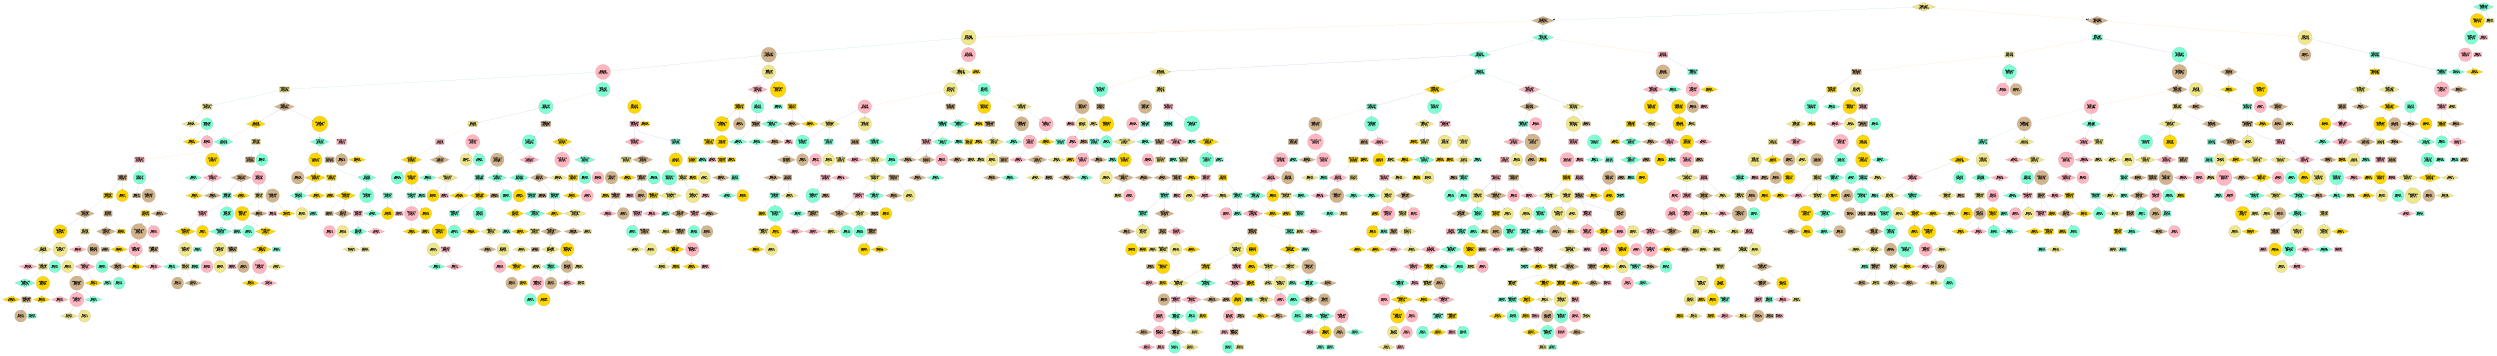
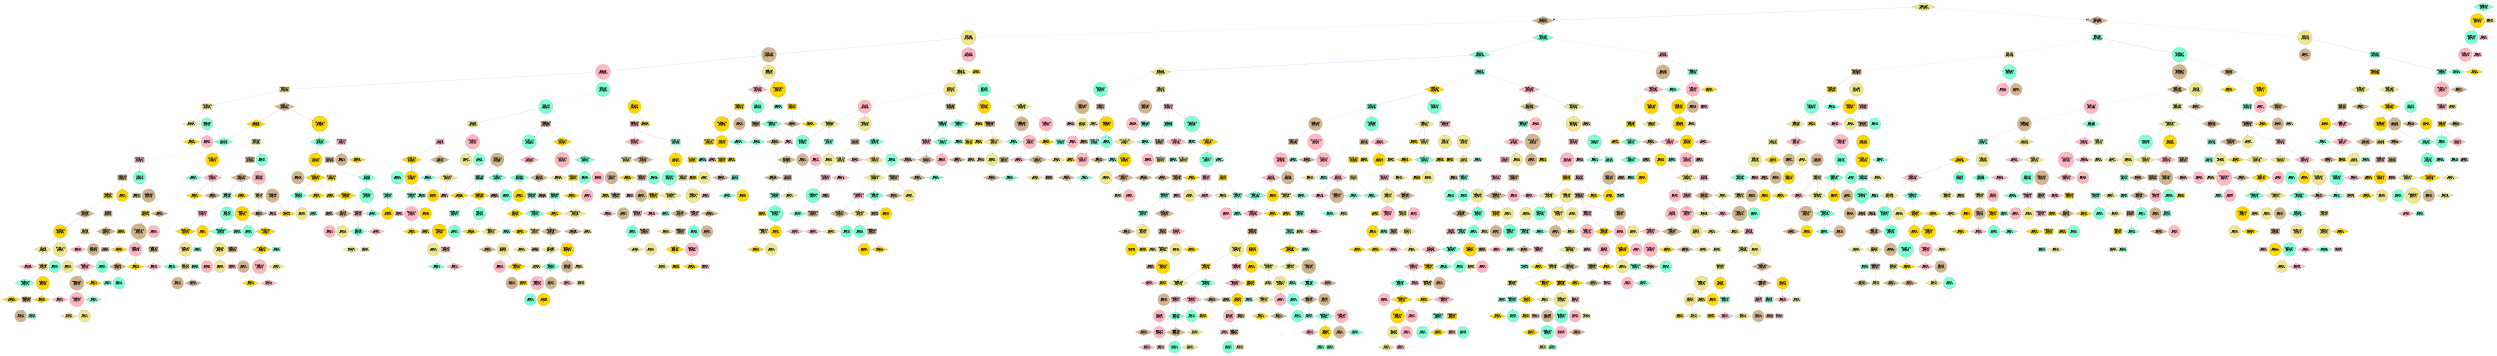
node "oucontent_2 <= 0.5 gini = 0.375 samples = 4 value = [1, 3]": fillcolor gold -> tan
